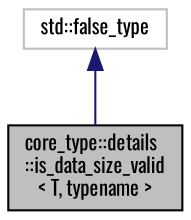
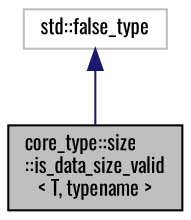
node "core_type::details ::is_data_size_valid < T, typename >": label "core_type::details ::is_data_size_valid < T, typename >" -> "core_type::size ::is_data_size_valid < T, typename >"
